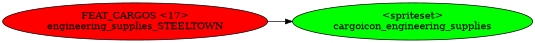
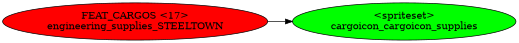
node "<spriteset> cargoicon_engineering_supplies": label "<spriteset> cargoicon_engineering_supplies" -> "<spriteset> cargoicon_cargoicon_supplies"
